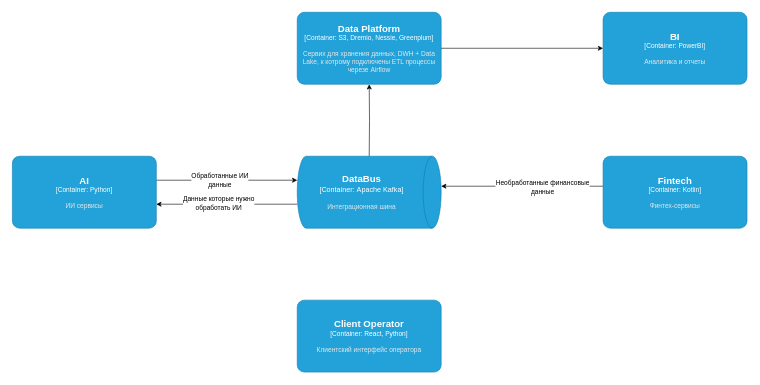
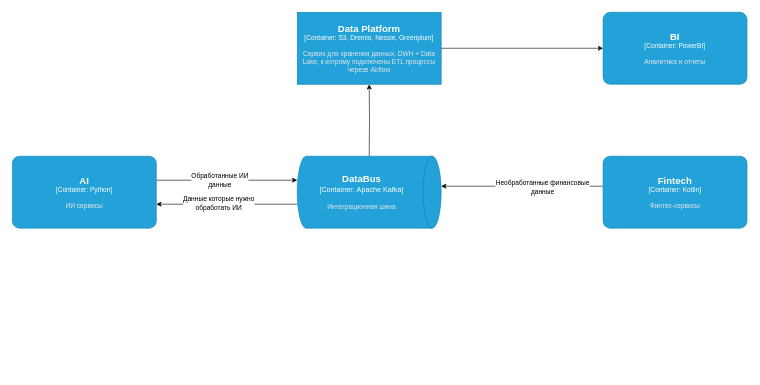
node "Data Platform [Container: S3, Dremio, Nessie, Greenplum] Сервих для хранения данных, DWH + Data Lake, к котрому подключены ETL процессы черезе Airflow": shape rounded rectangle -> rectangle
node "Client Operator [Container: React, Python] Клиентский интерфейс оператора": removed
